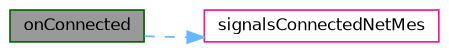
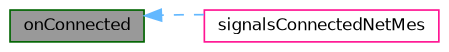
edge "onConnected" -> "signalsConnectedNetMes": reversed
